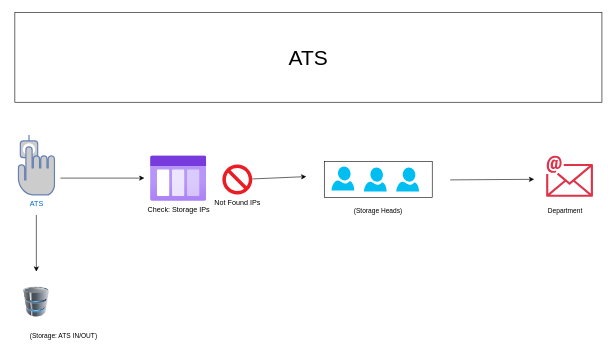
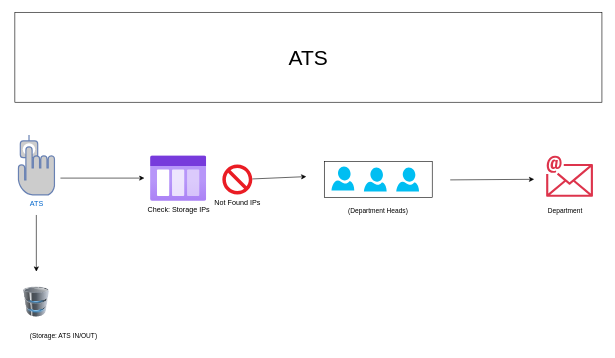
node "(Storage Heads)": label "(Storage Heads)" -> "(Department Heads)"
